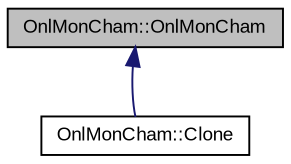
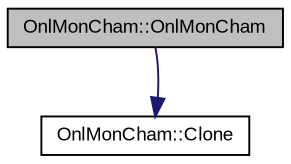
edge "OnlMonCham::Clone" -> "OnlMonCham::OnlMonCham": reversed
